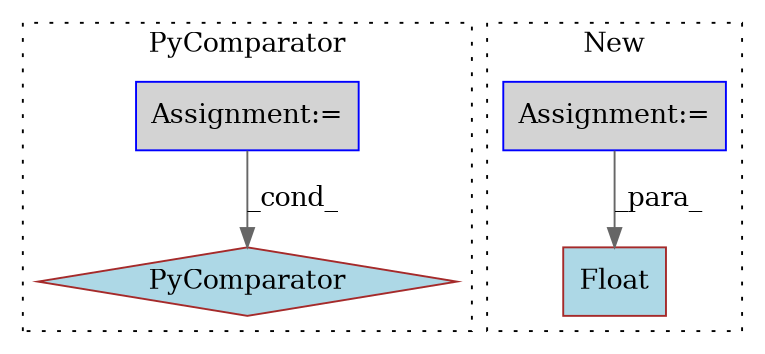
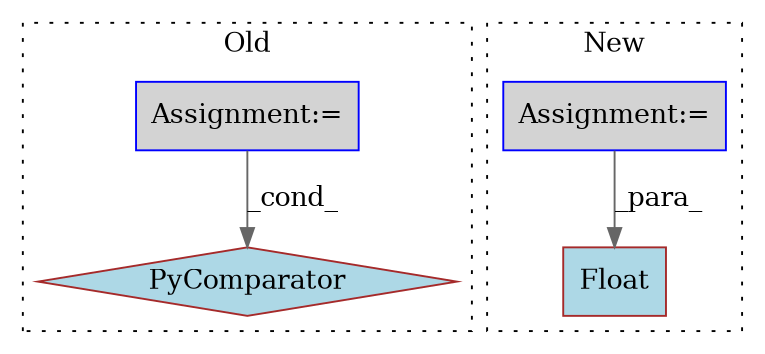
cluster "PyComparator": label "PyComparator" -> "Old"
